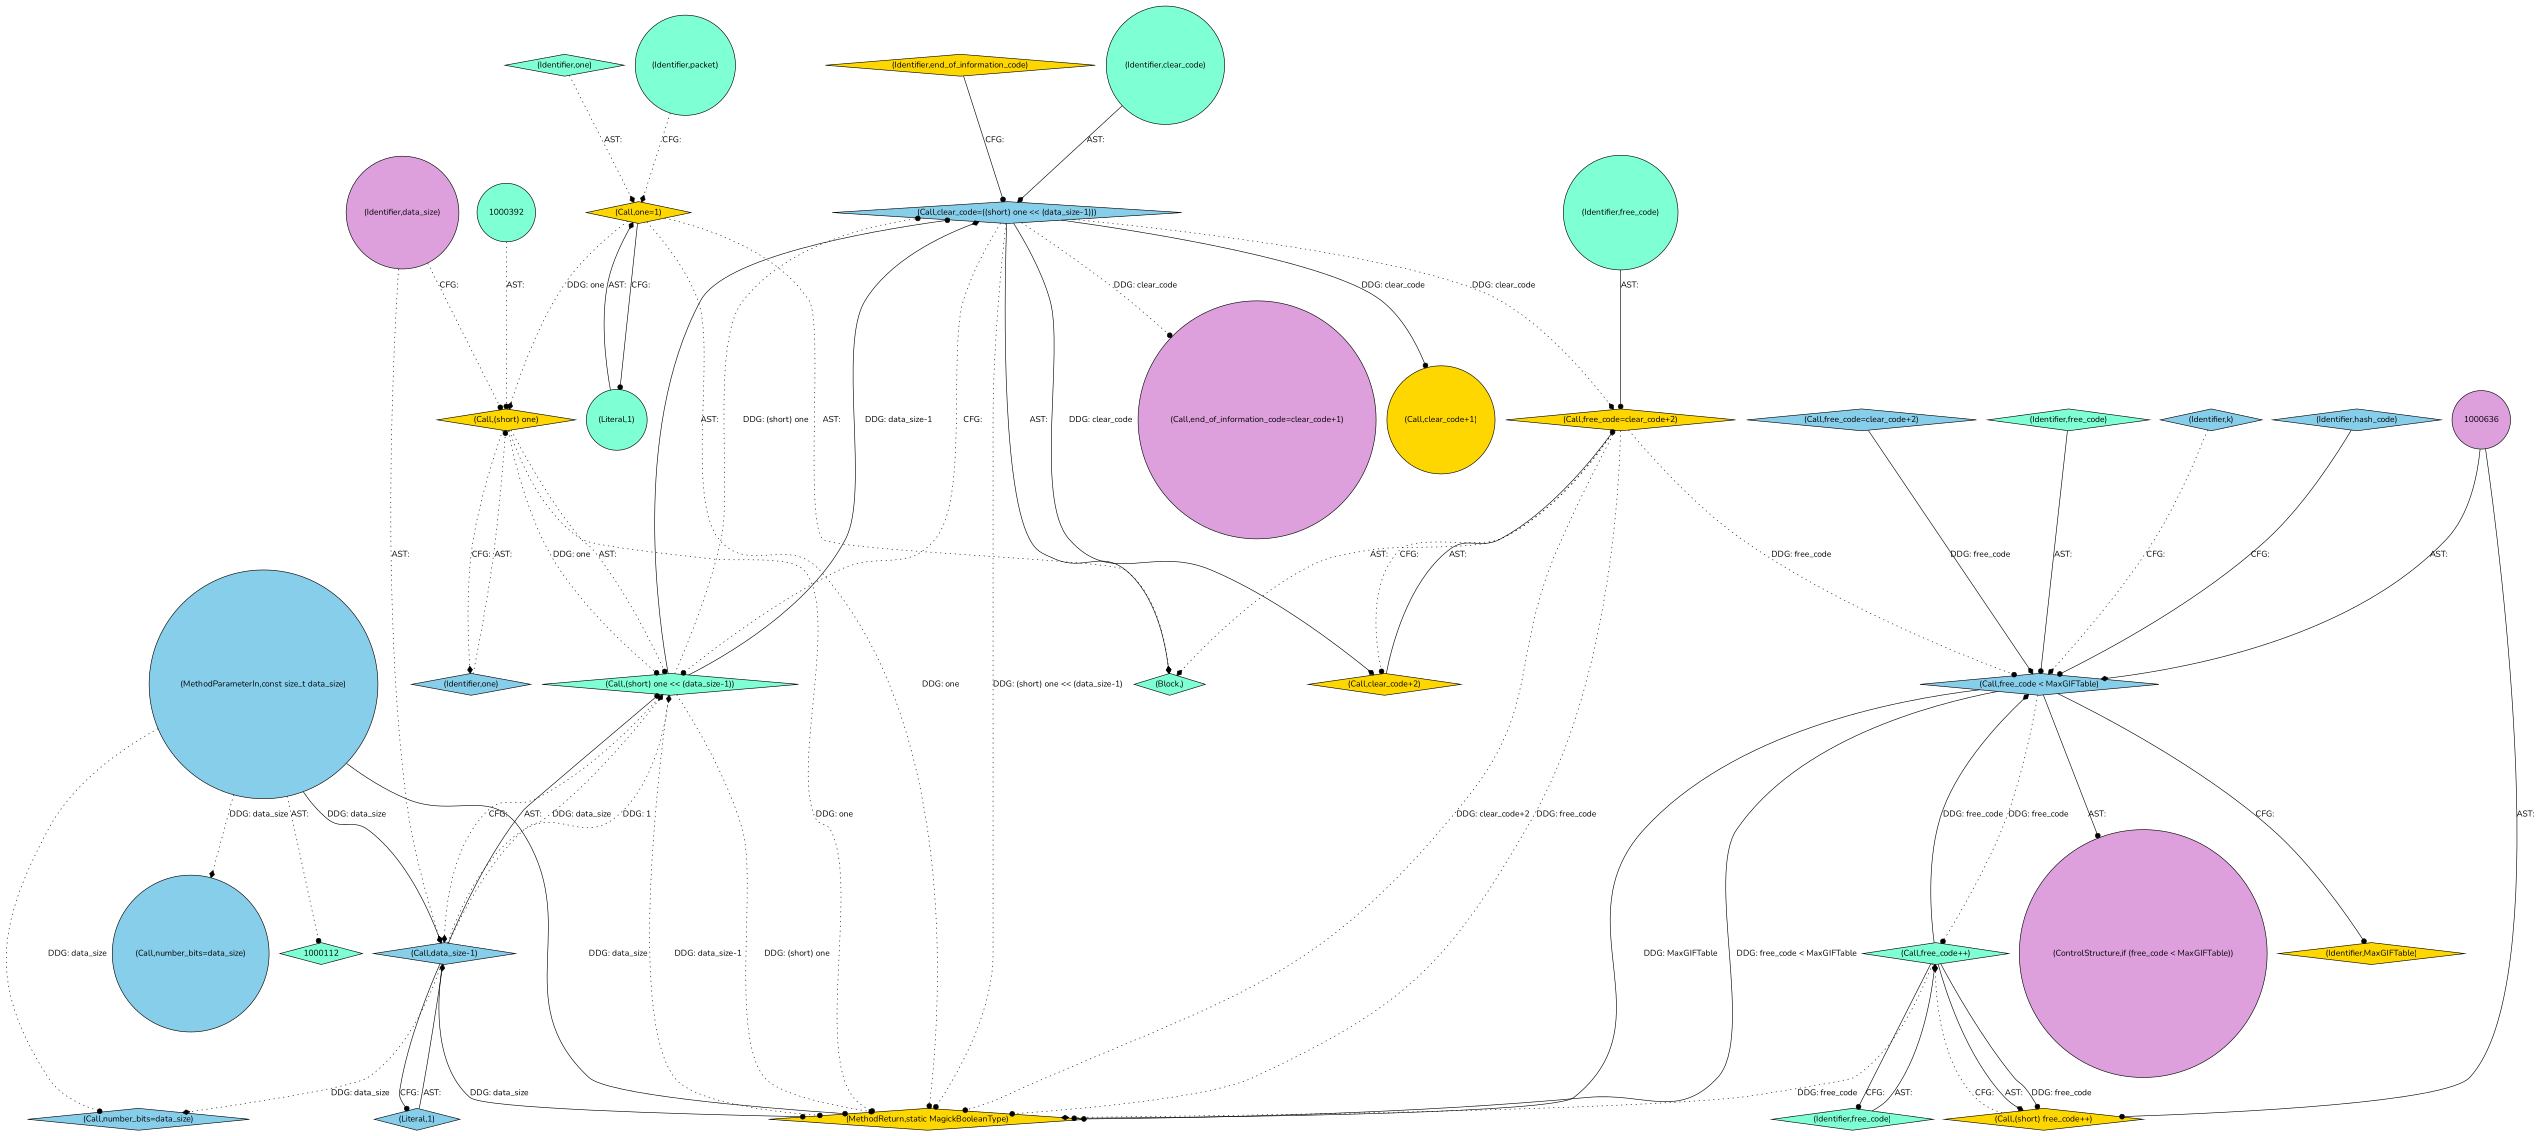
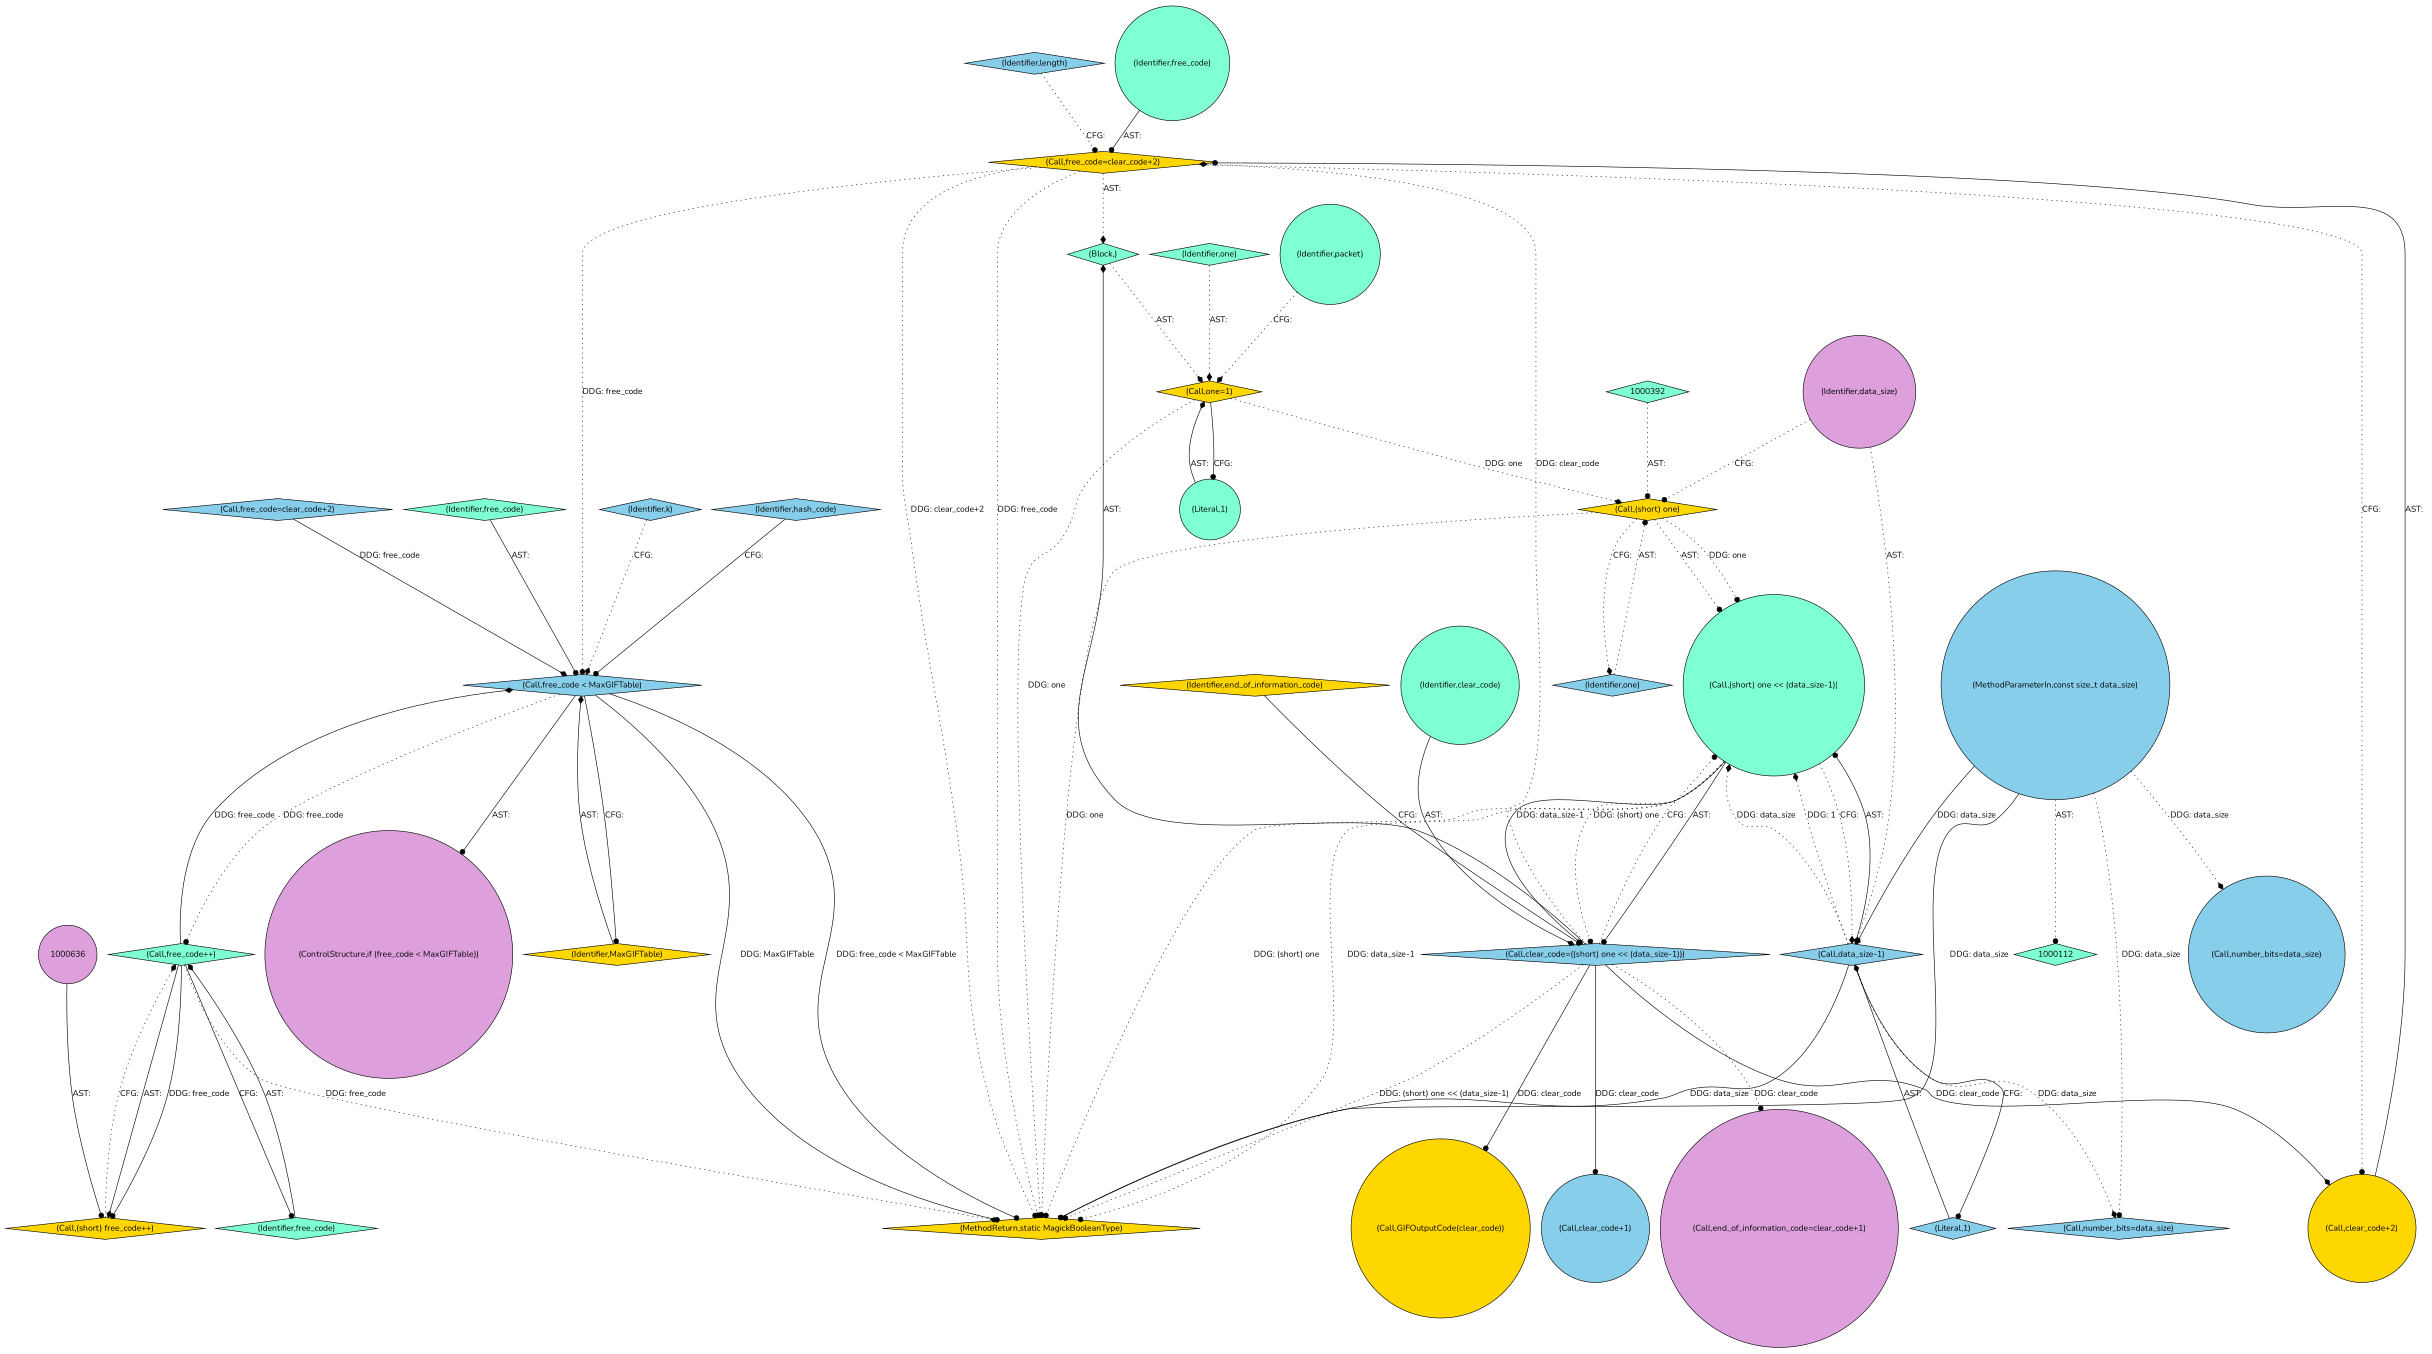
node "(Identifier,length)": added
node "1000392": shape circle -> diamond
node "(Call,clear_code+1)": fillcolor gold -> skyblue
edge "(Call,one=1)" -> "(Block,)": reversed
edge "1000636" -> "(Call,free_code < MaxGIFTable)": now "(Identifier,MaxGIFTable)" -> "(Call,free_code < MaxGIFTable)"
node "(Call,(short) one << (data_size-1))": shape diamond -> circle
node "(Call,clear_code+2)": shape diamond -> circle
node "(Call,GIFOutputCode(clear_code))": added
